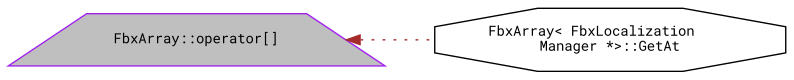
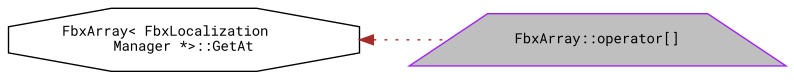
edge "FbxArray< FbxLocalization Manager *>::GetAt" -> "FbxArray::operator[]": reversed
